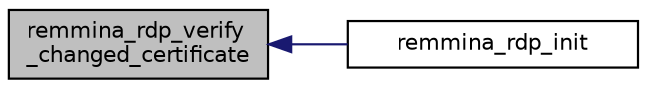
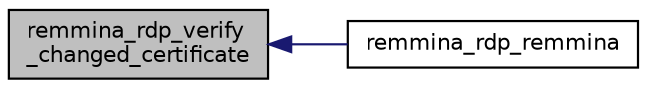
node "remmina_rdp_init": label "remmina_rdp_init" -> "remmina_rdp_remmina"
